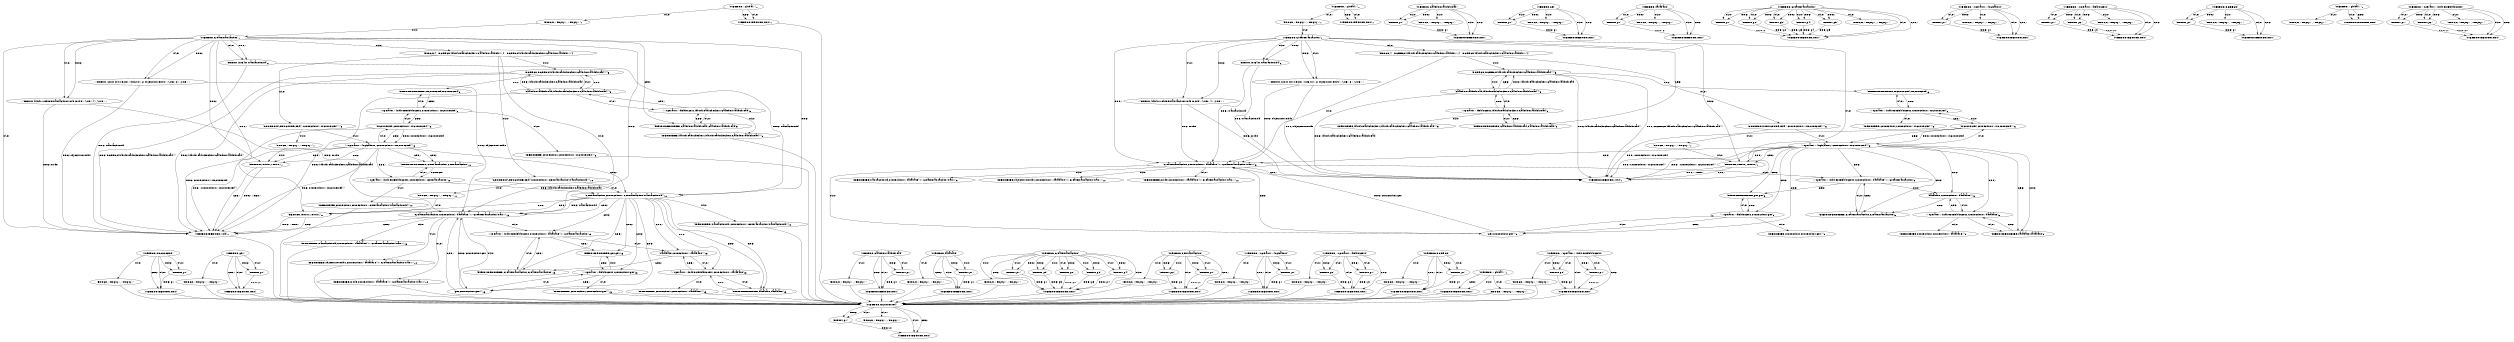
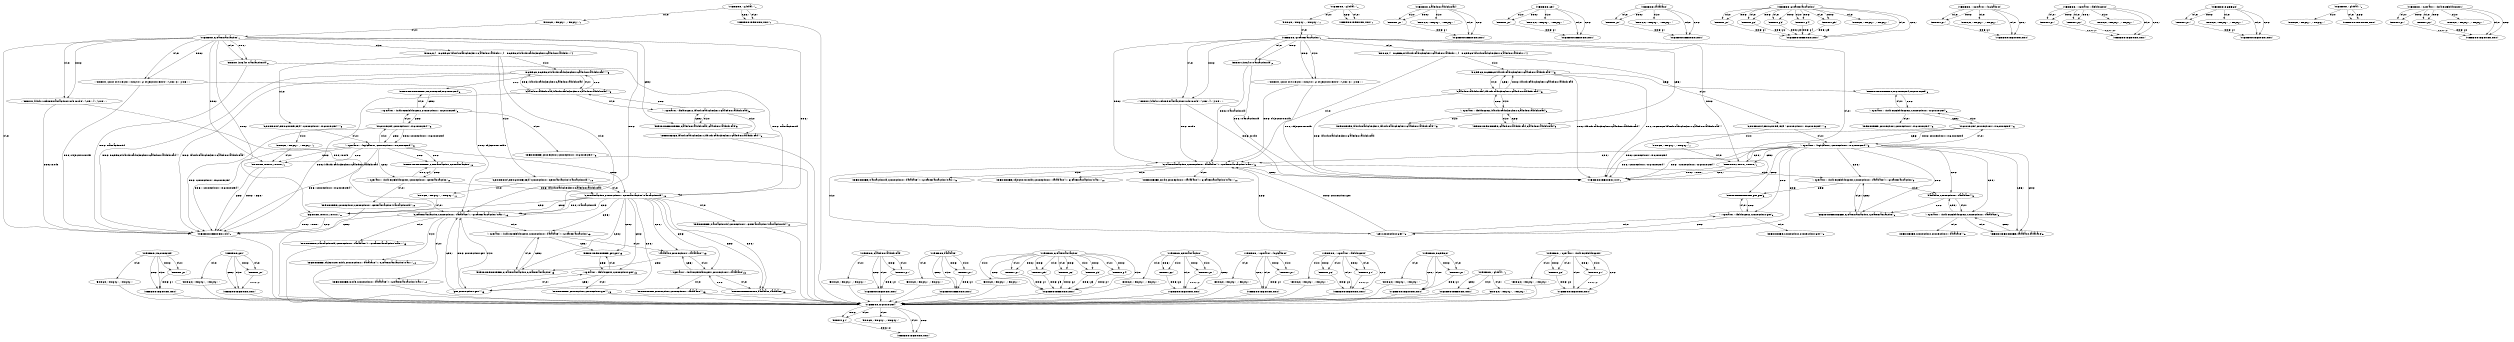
edge "(<operator>.indirectFieldAccess,connection_->GetTransaction)" -> "(FIELD_IDENTIFIER,GetTransaction,GetTransaction)": label "AST: " -> "DDG: p4"
edge "(FIELD_IDENTIFIER,GetTransaction,GetTransaction)" -> "(<operator>.indirectFieldAccess,connection_->GetTransaction)": label "DCHECK: " -> "CFG: "
